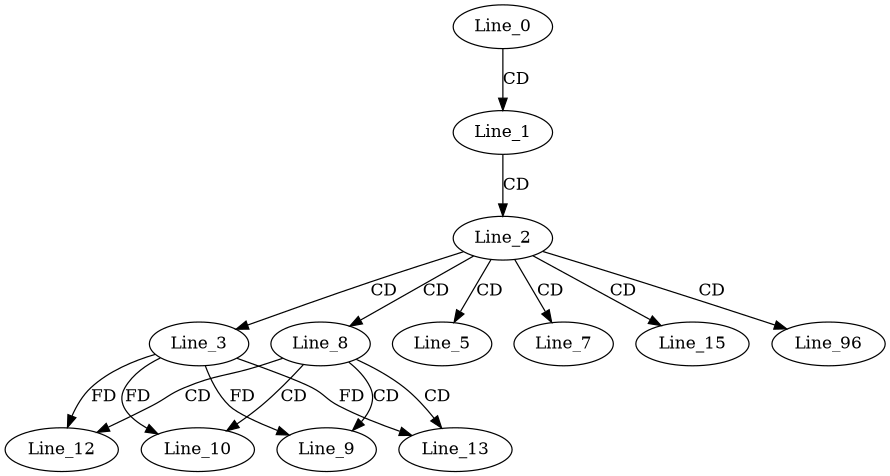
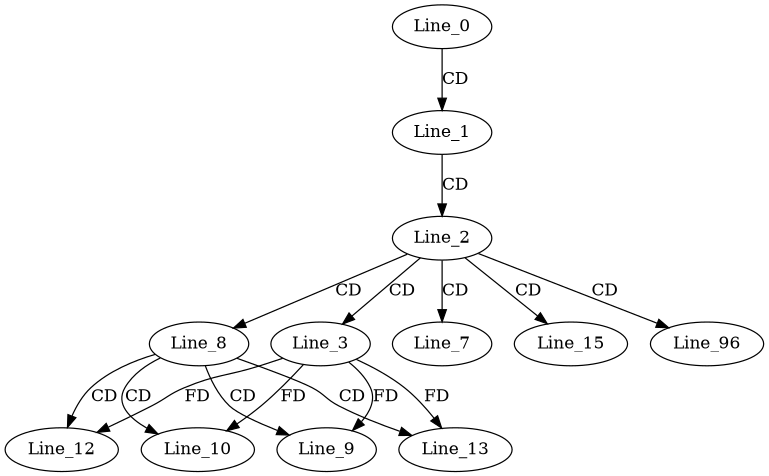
node "Line_5": removed
